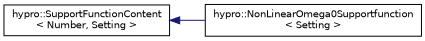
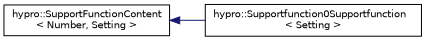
node "hypro::NonLinearOmega0Supportfunction < Setting >": label "hypro::NonLinearOmega0Supportfunction < Setting >" -> "hypro::Supportfunction0Supportfunction < Setting >"
